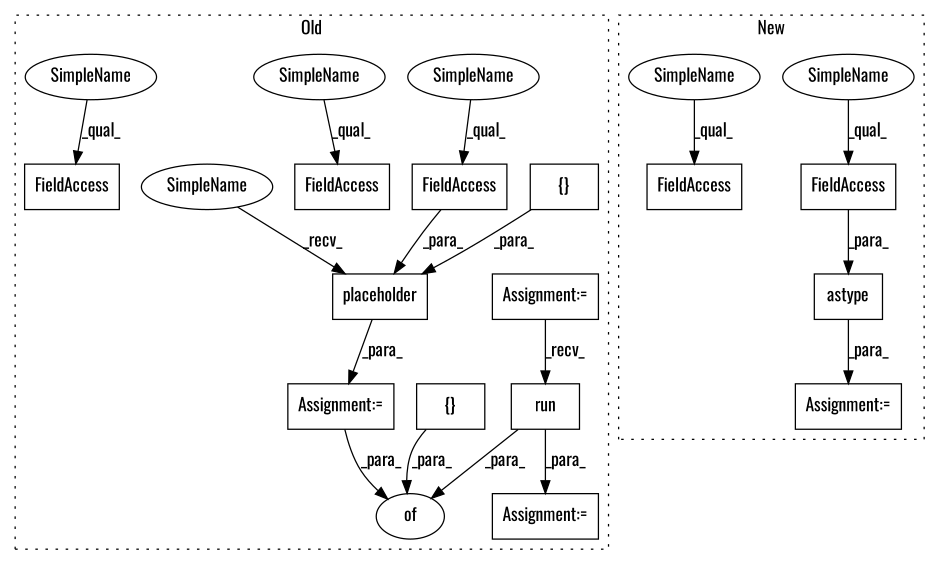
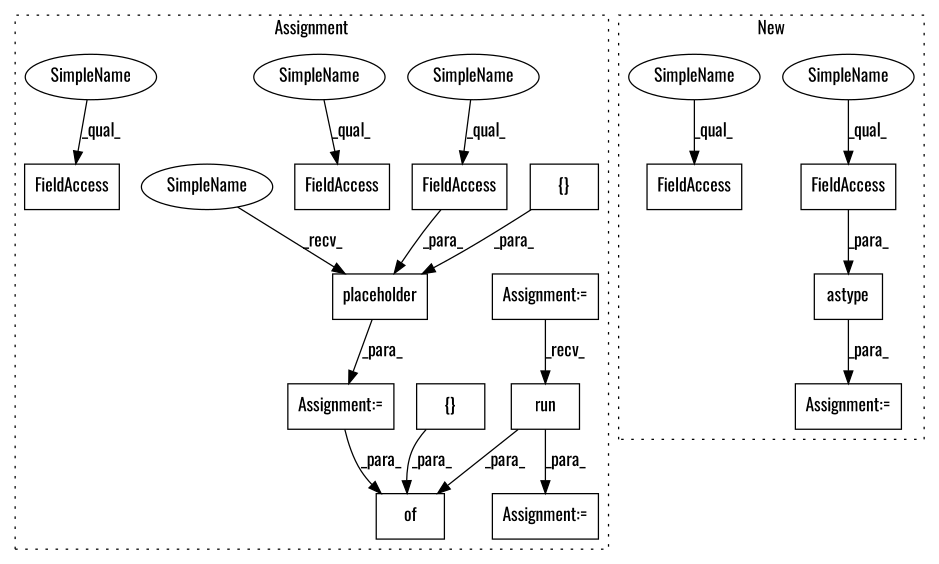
cluster "Old": label "Old" -> "Assignment"
node "of": shape ellipse -> box
